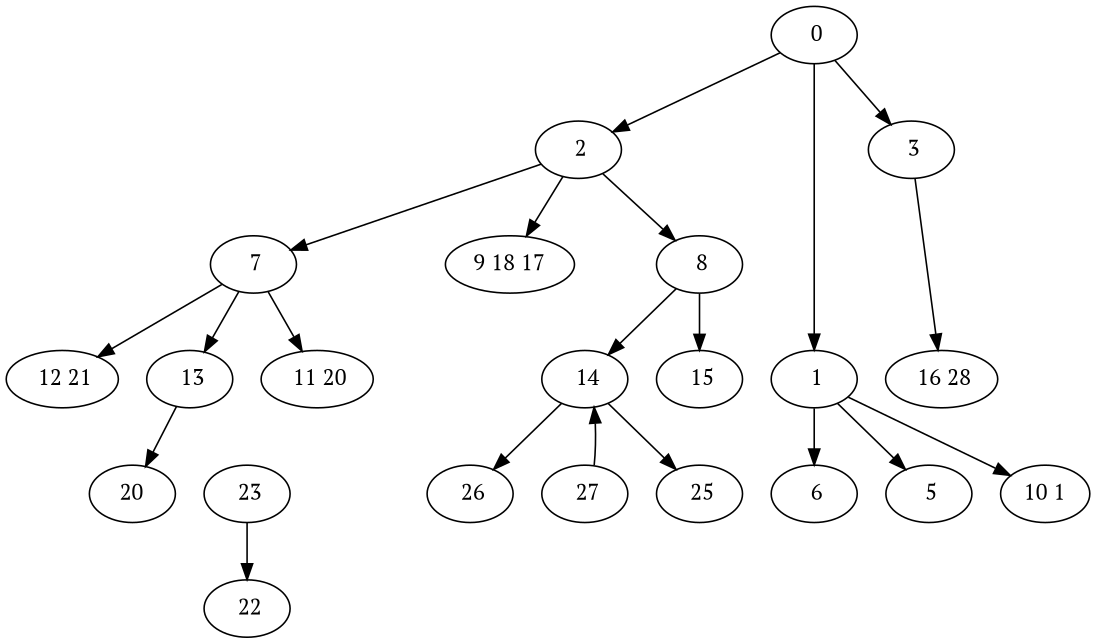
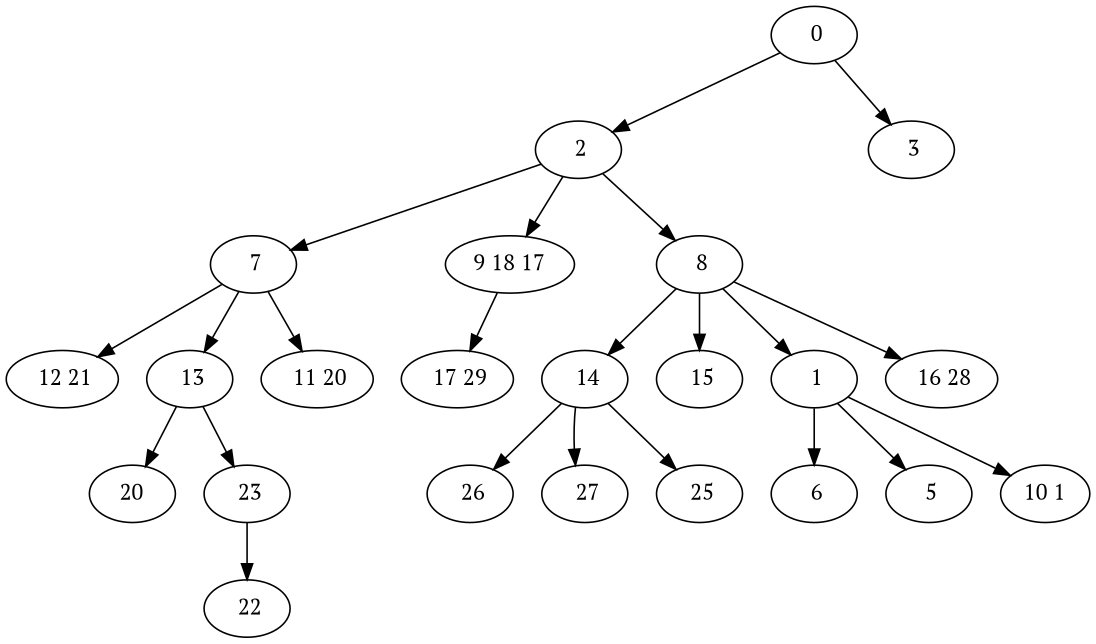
edge "0" -> "1": now "8" -> "1"
edge "3" -> "16 28": now "8" -> "16 28"
node "17 29": added
edge "13" -> "23": added
edge "27" -> "14": reversed
